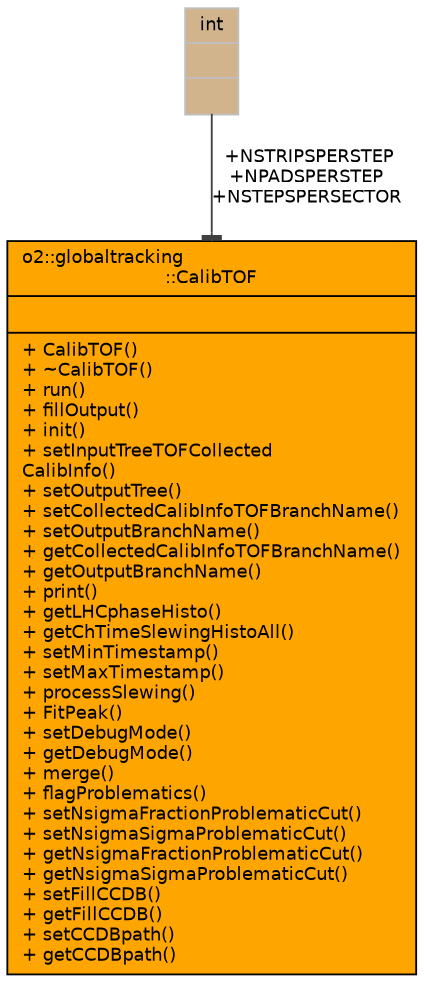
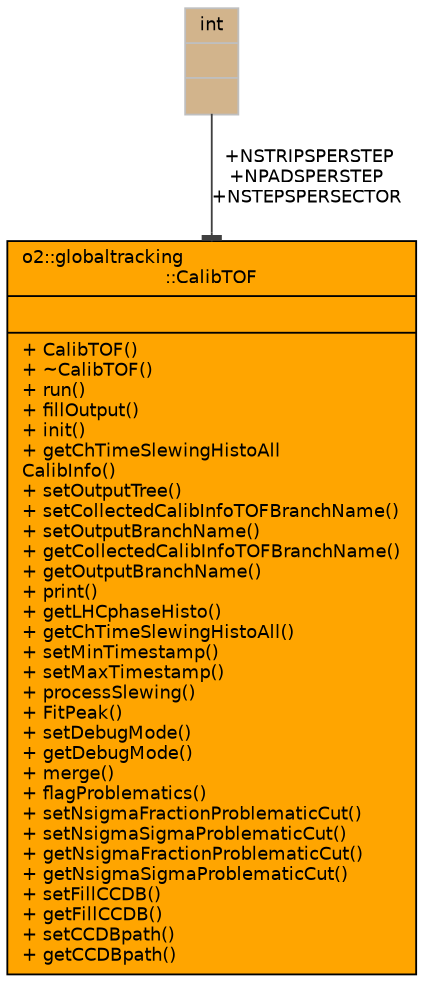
node "o2::globaltracking": text "+ setInputTreeTOFCollected" -> "+ getChTimeSlewingHistoAll"
